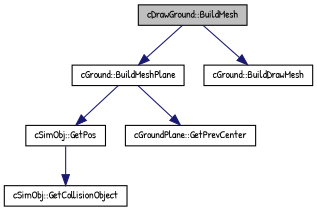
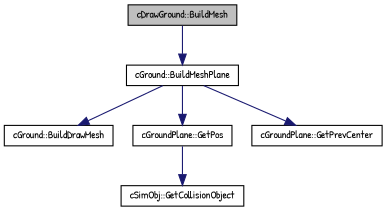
edge "cDrawGround::BuildMesh" -> "cGround::BuildDrawMesh": now "cGround::BuildMeshPlane" -> "cGround::BuildDrawMesh"
node "cSimObj::GetPos": label "cSimObj::GetPos" -> "cGroundPlane::GetPos"
